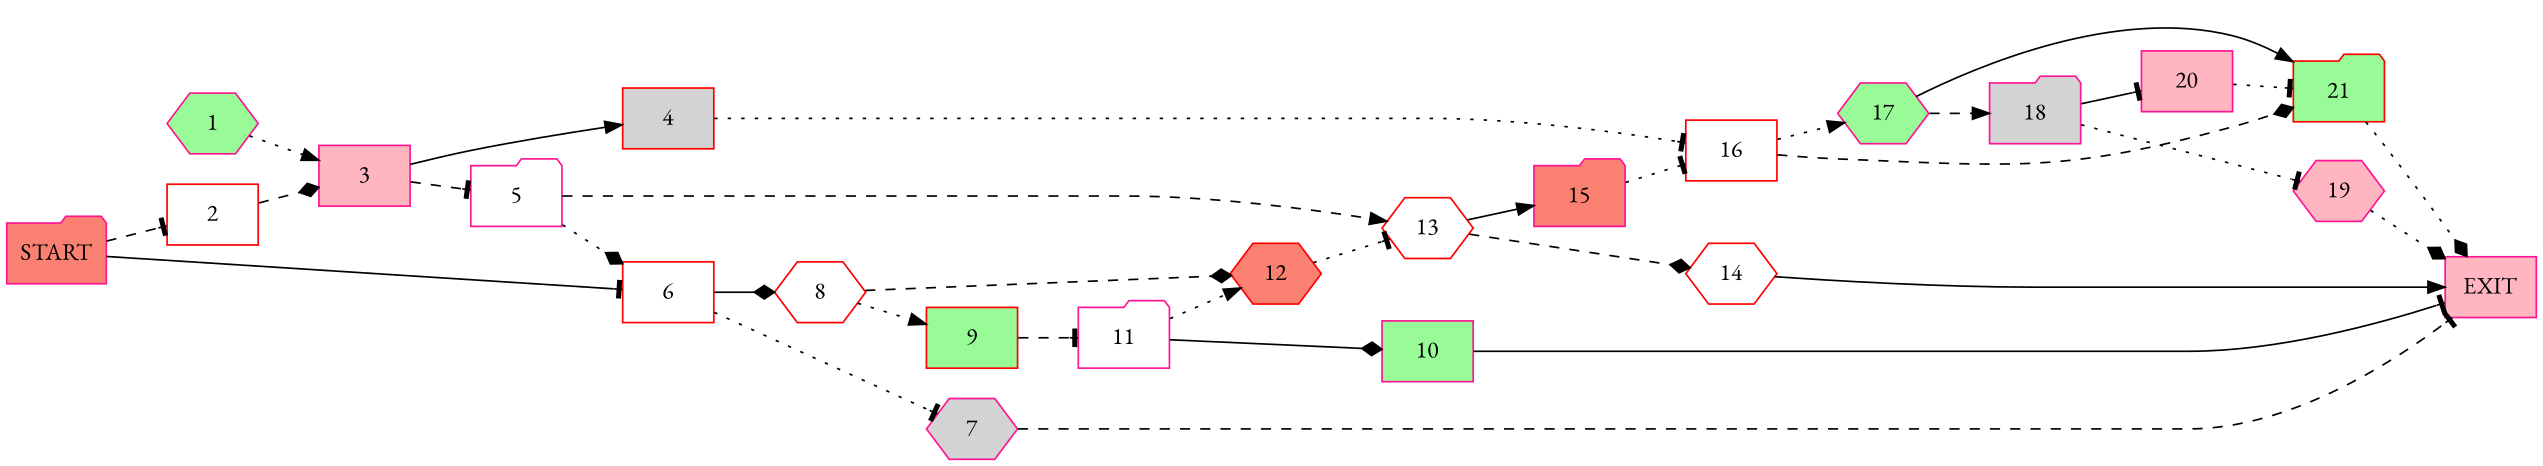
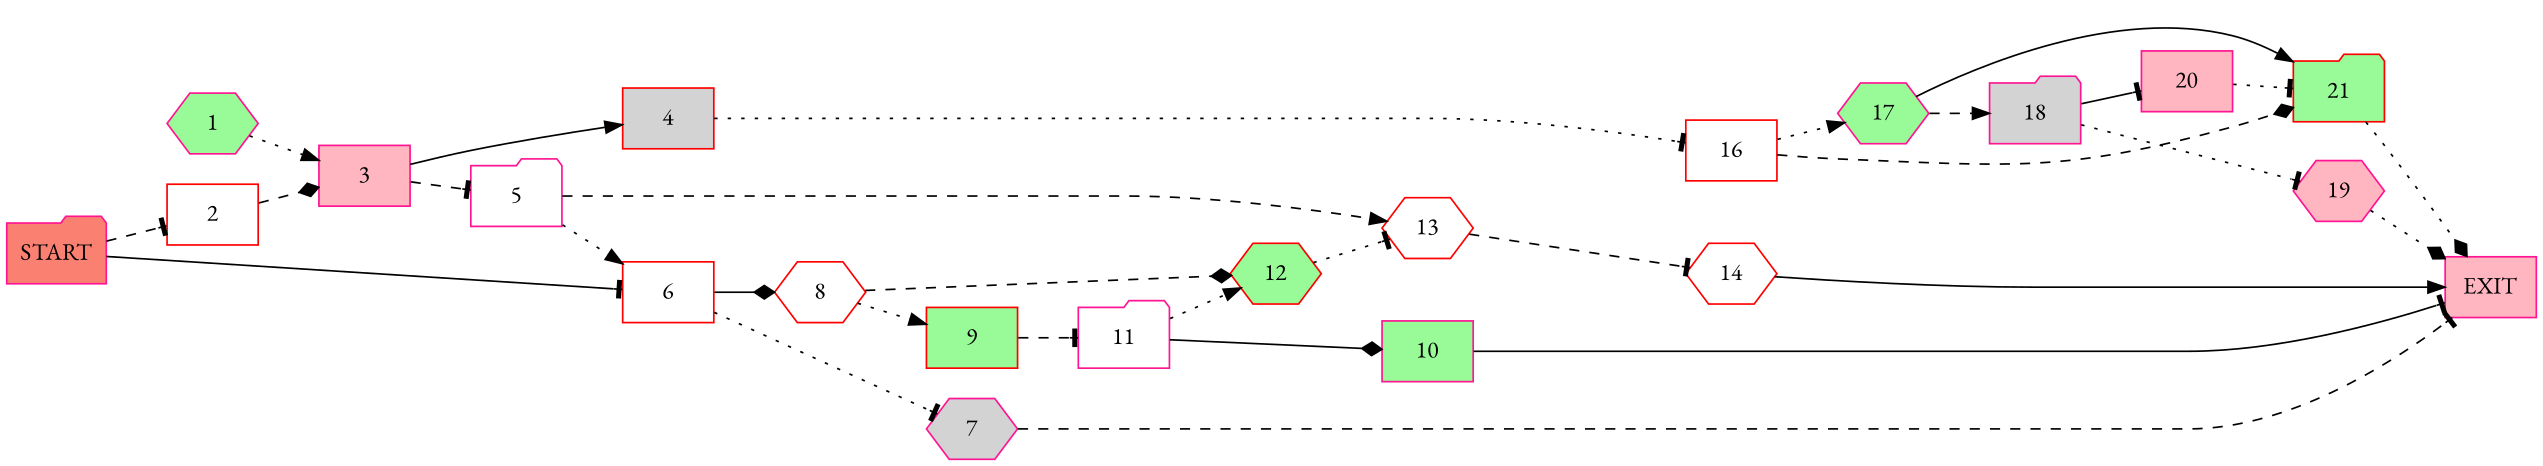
node "15": removed
edge "5" -> "6": arrowhead diamond -> normal
edge "13" -> "14": arrowhead diamond -> tee
node "12": fillcolor salmon -> palegreen
